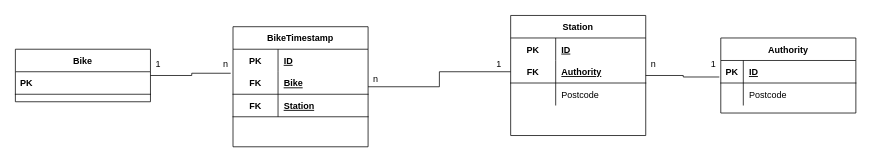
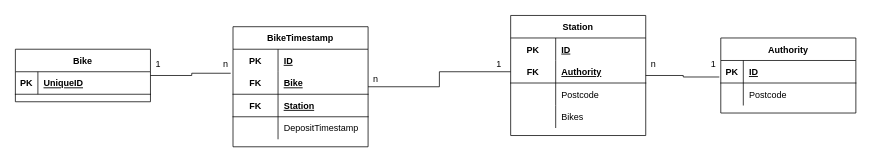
node "UniqueID": added
node "Bikes": added
node "DepositTimestamp": added
